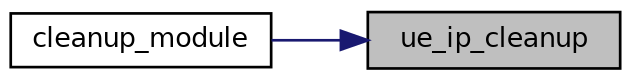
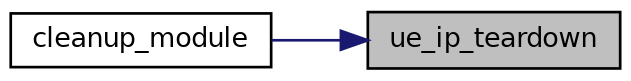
node "ue_ip_cleanup": label "ue_ip_cleanup" -> "ue_ip_teardown"
